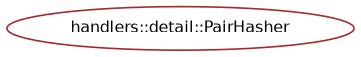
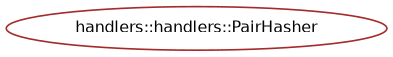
node "handlers::detail::PairHasher": label "handlers::detail::PairHasher" -> "handlers::handlers::PairHasher"
